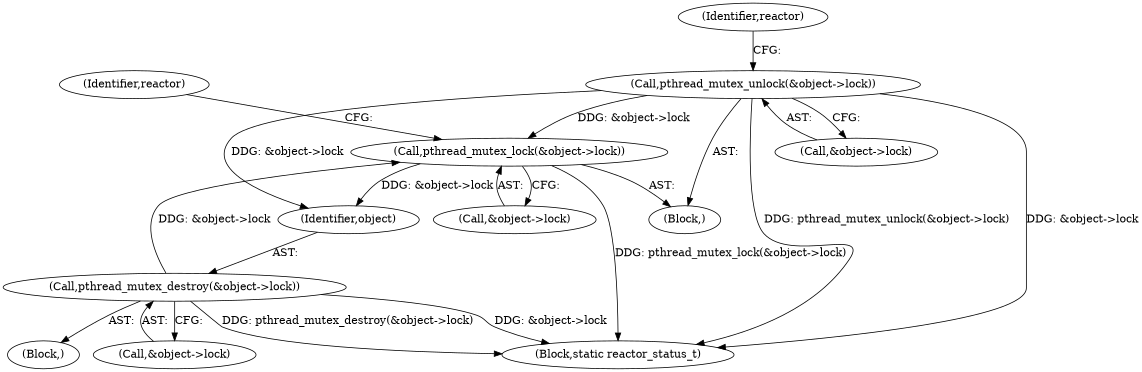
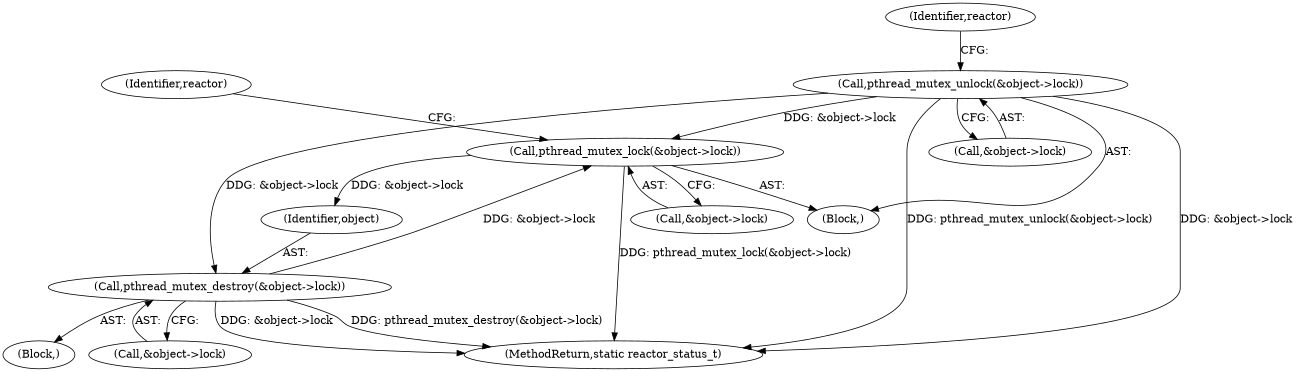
edge "(Call,pthread_mutex_unlock(&object->lock))" -> "(Identifier,object)": now "(Call,pthread_mutex_unlock(&object->lock))" -> "(Call,pthread_mutex_destroy(&object->lock))"
node "(Block,static reactor_status_t)": label "(Block,static reactor_status_t)" -> "(MethodReturn,static reactor_status_t)"
